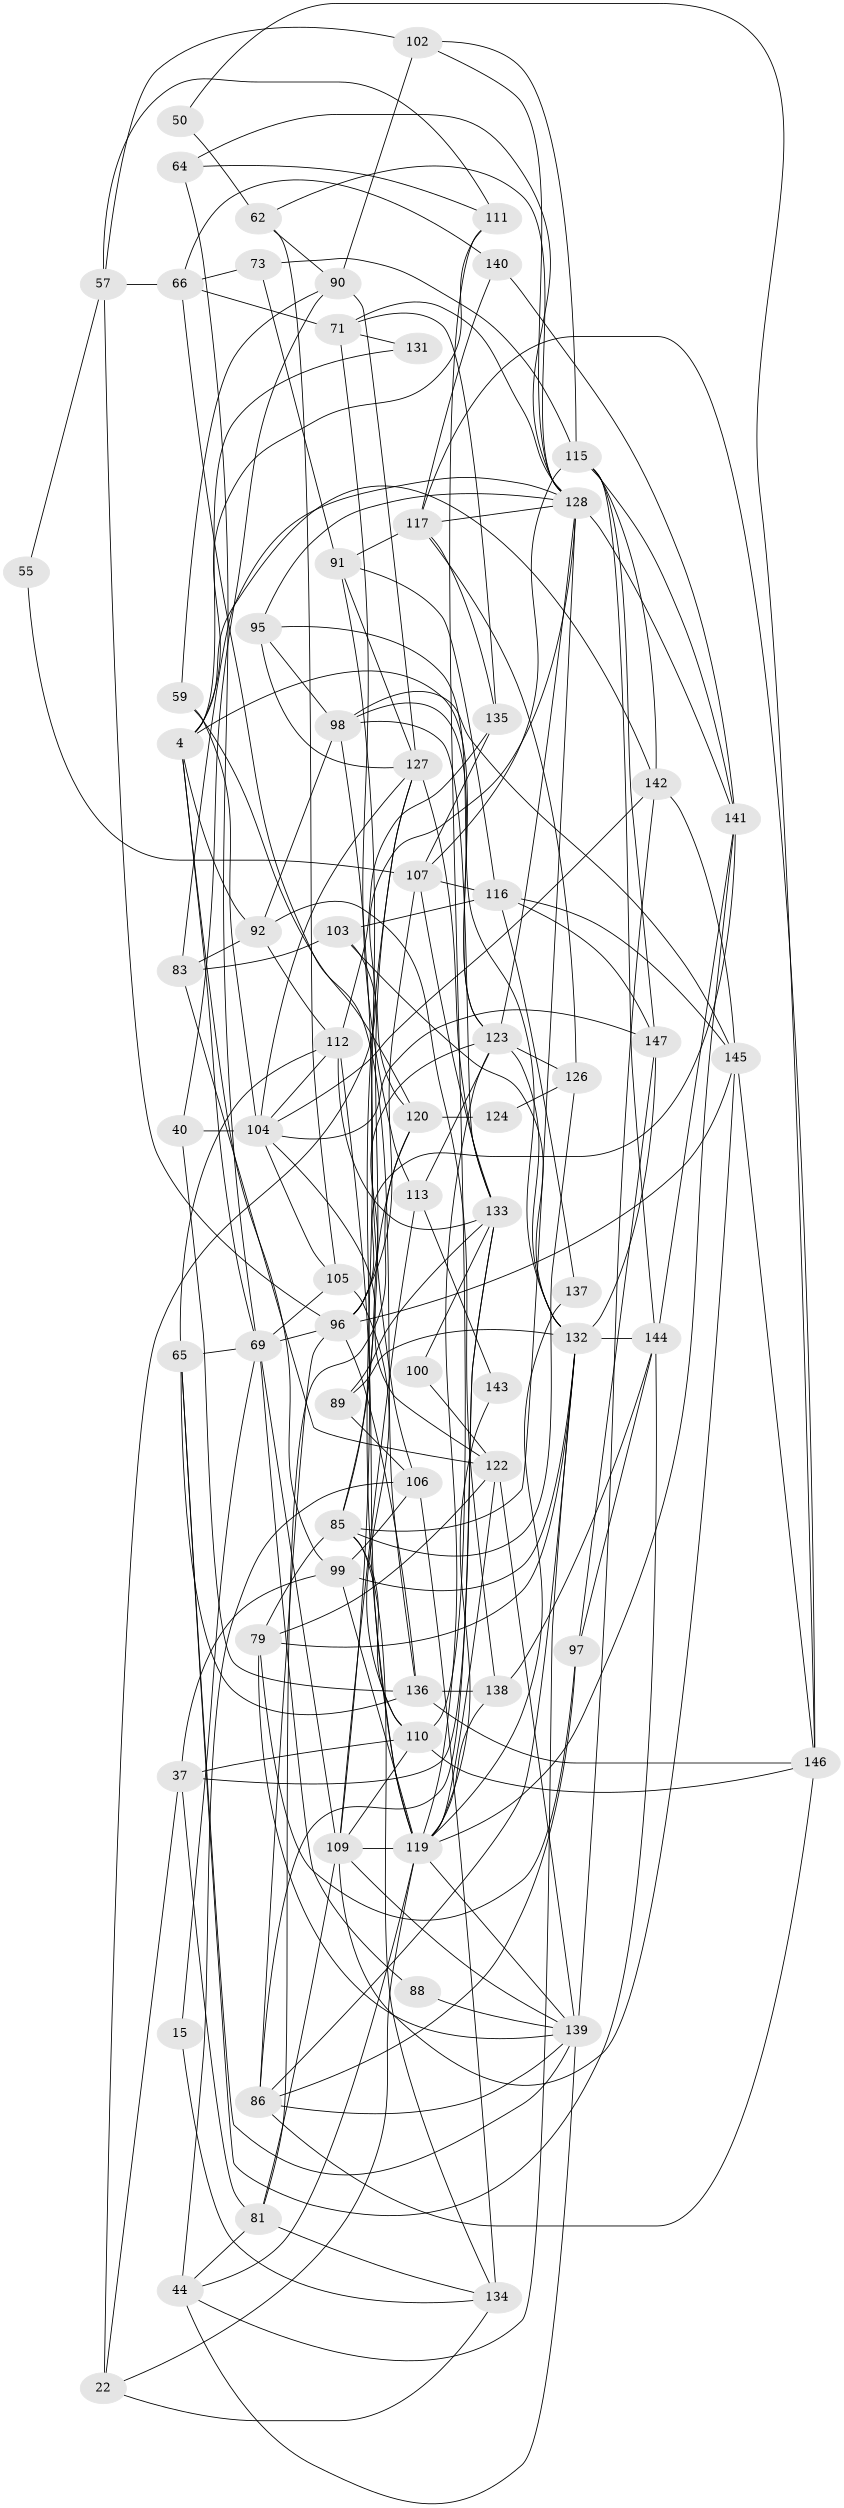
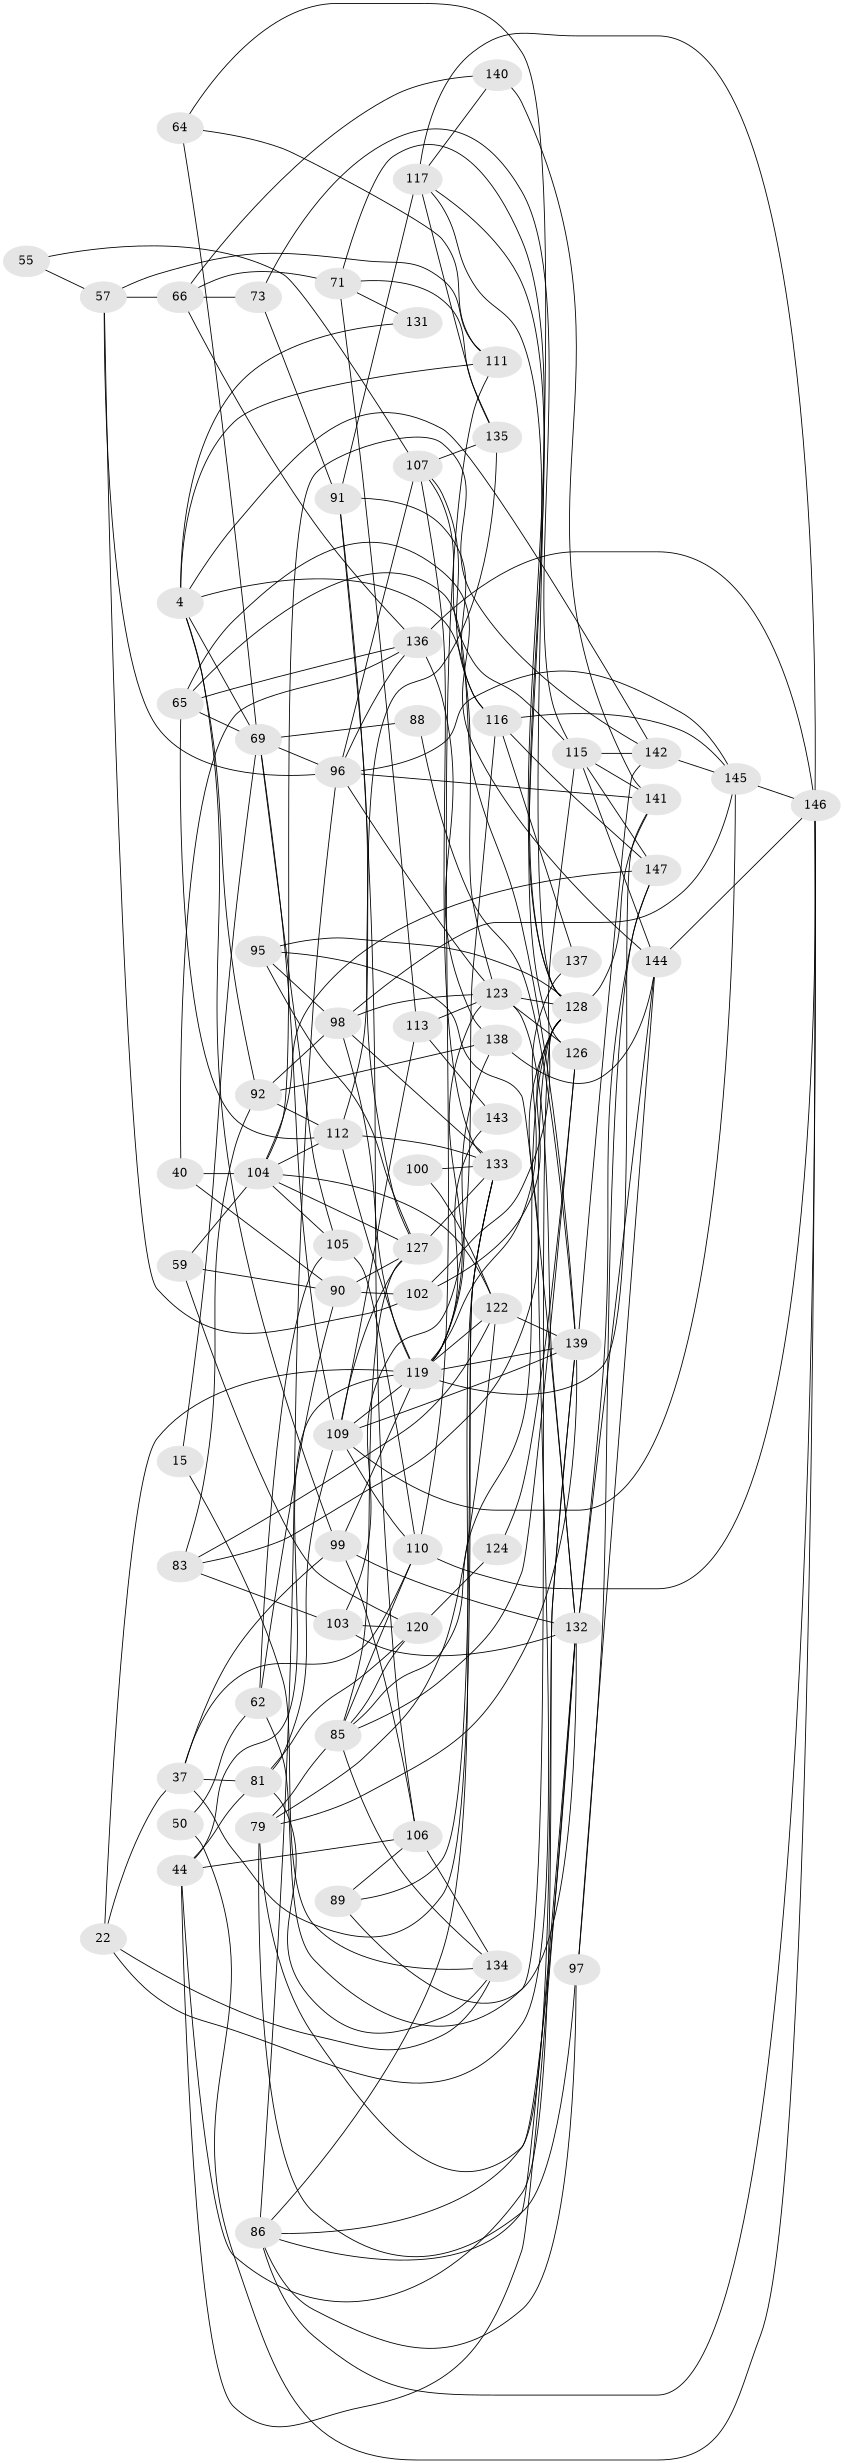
edge "141" -- "144": now "146" -- "144"
